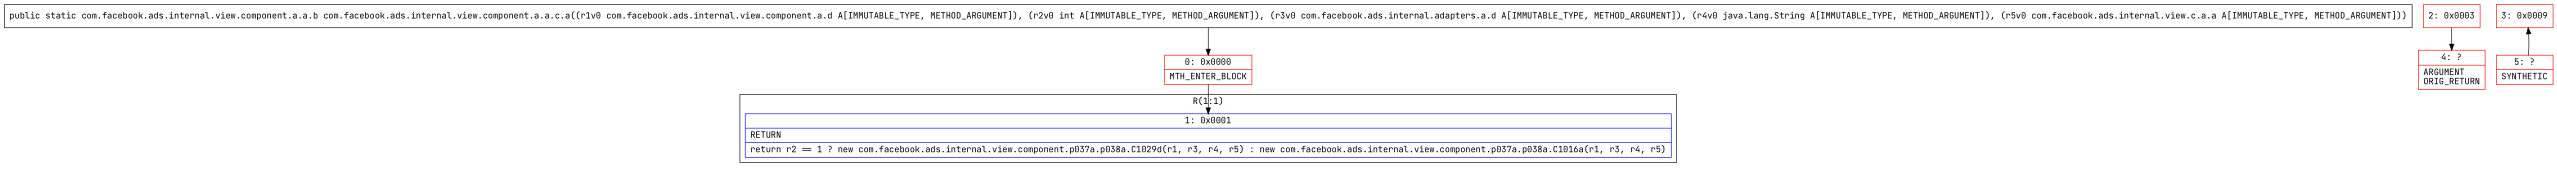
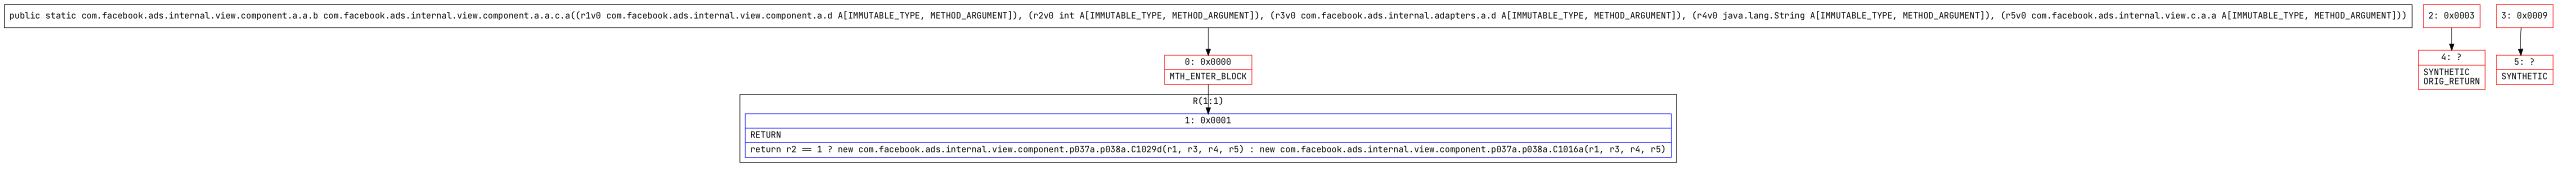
edge "5: ?" -> "3: 0x0009": reversed
node "4: ?": text "ARGUMENT" -> "SYNTHETIC"
